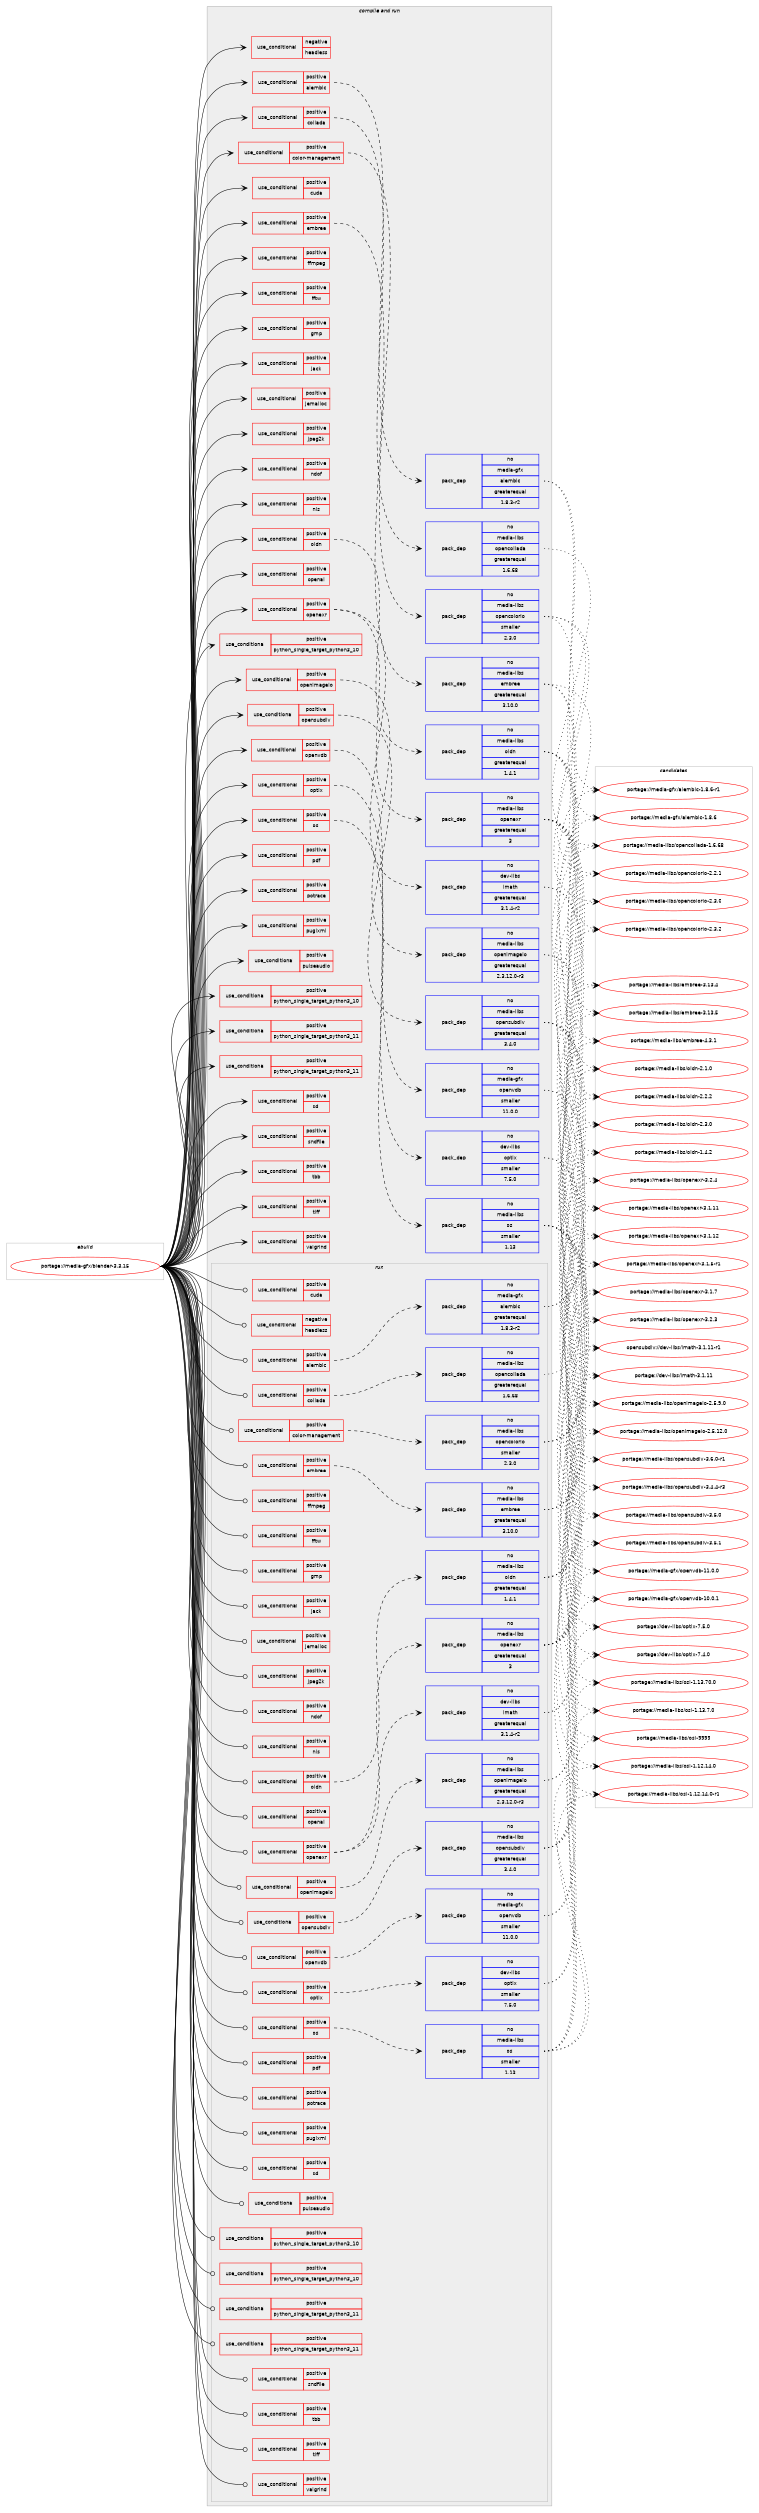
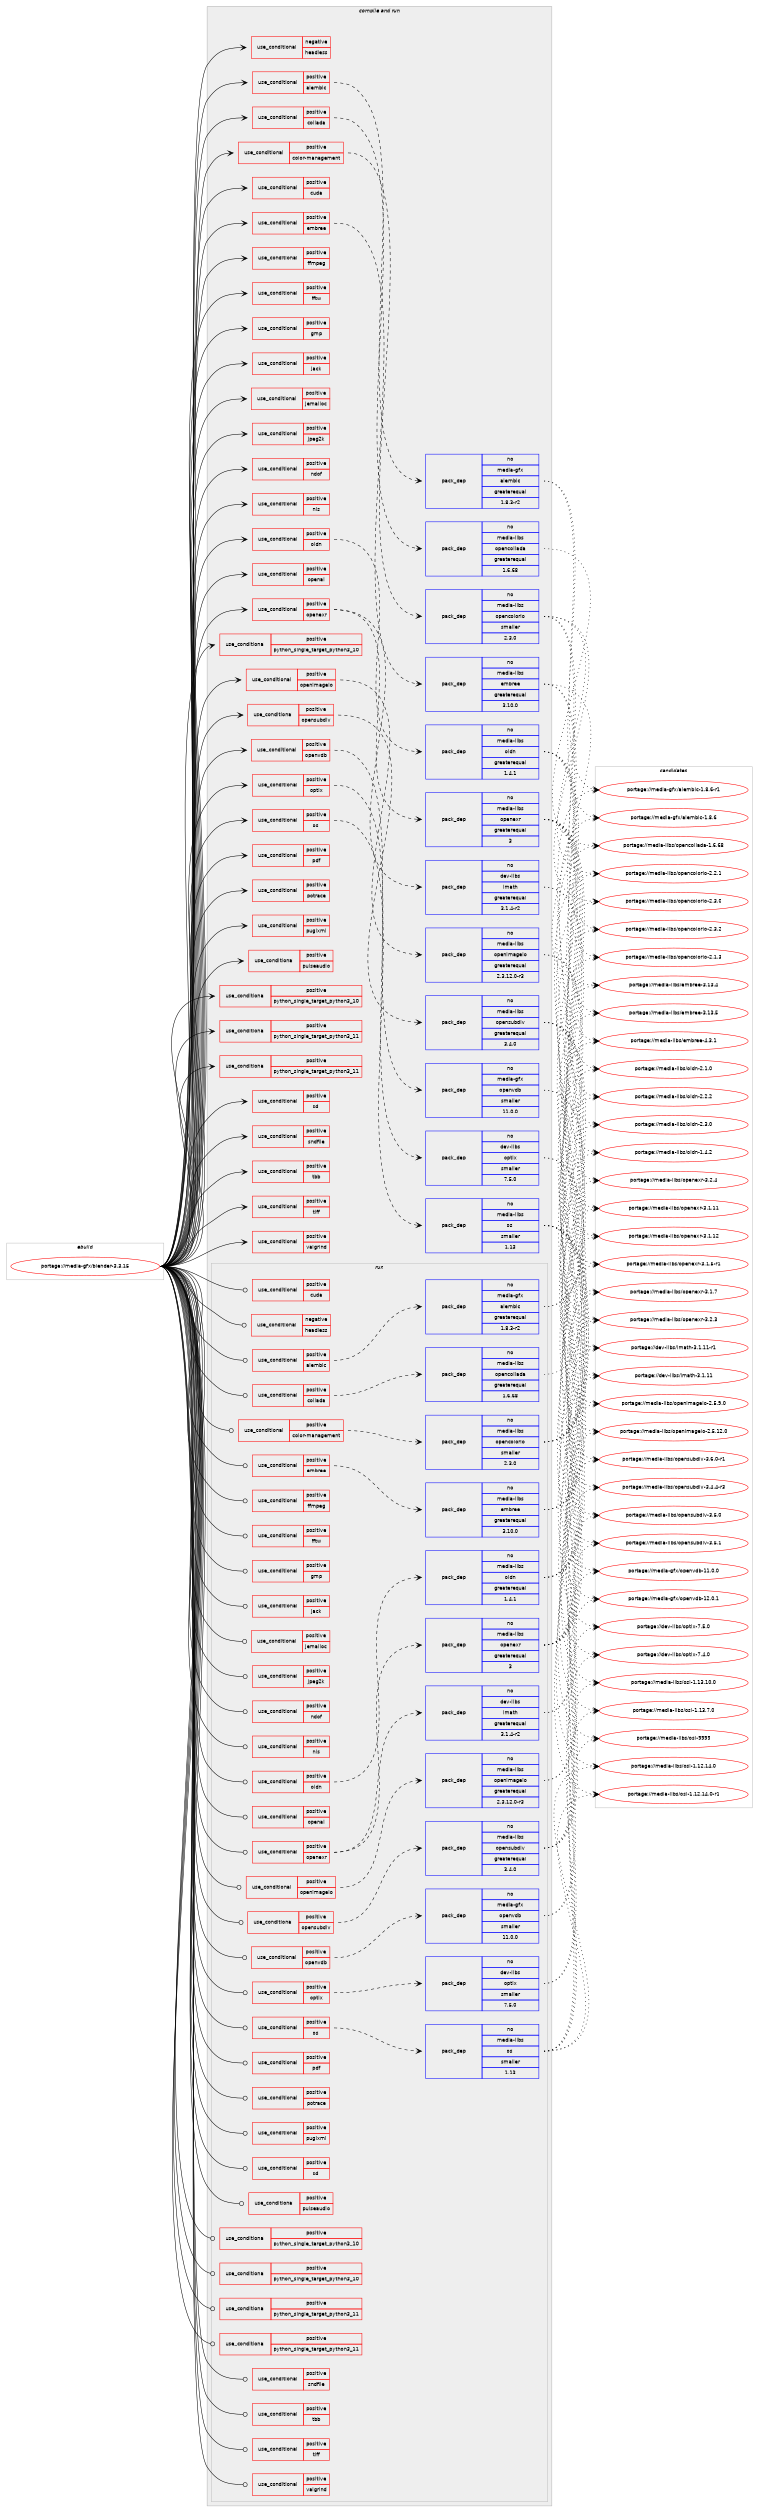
node "portage://media-libs/opencolorio-2.1.3": added
node "opensubdiv://dev-libs/imath-3.1.11-r1": label "opensubdiv://dev-libs/imath-3.1.11-r1" -> "portage://dev-libs/imath-3.1.11-r1"
node "portage://media-gfx/openvdb-10.0.1": label "portage://media-gfx/openvdb-10.0.1" -> "portage://media-gfx/openvdb-12.0.1"
node "portage://media-libs/osl-1.13.70.0": label "portage://media-libs/osl-1.13.70.0" -> "portage://media-libs/osl-1.13.10.0"
